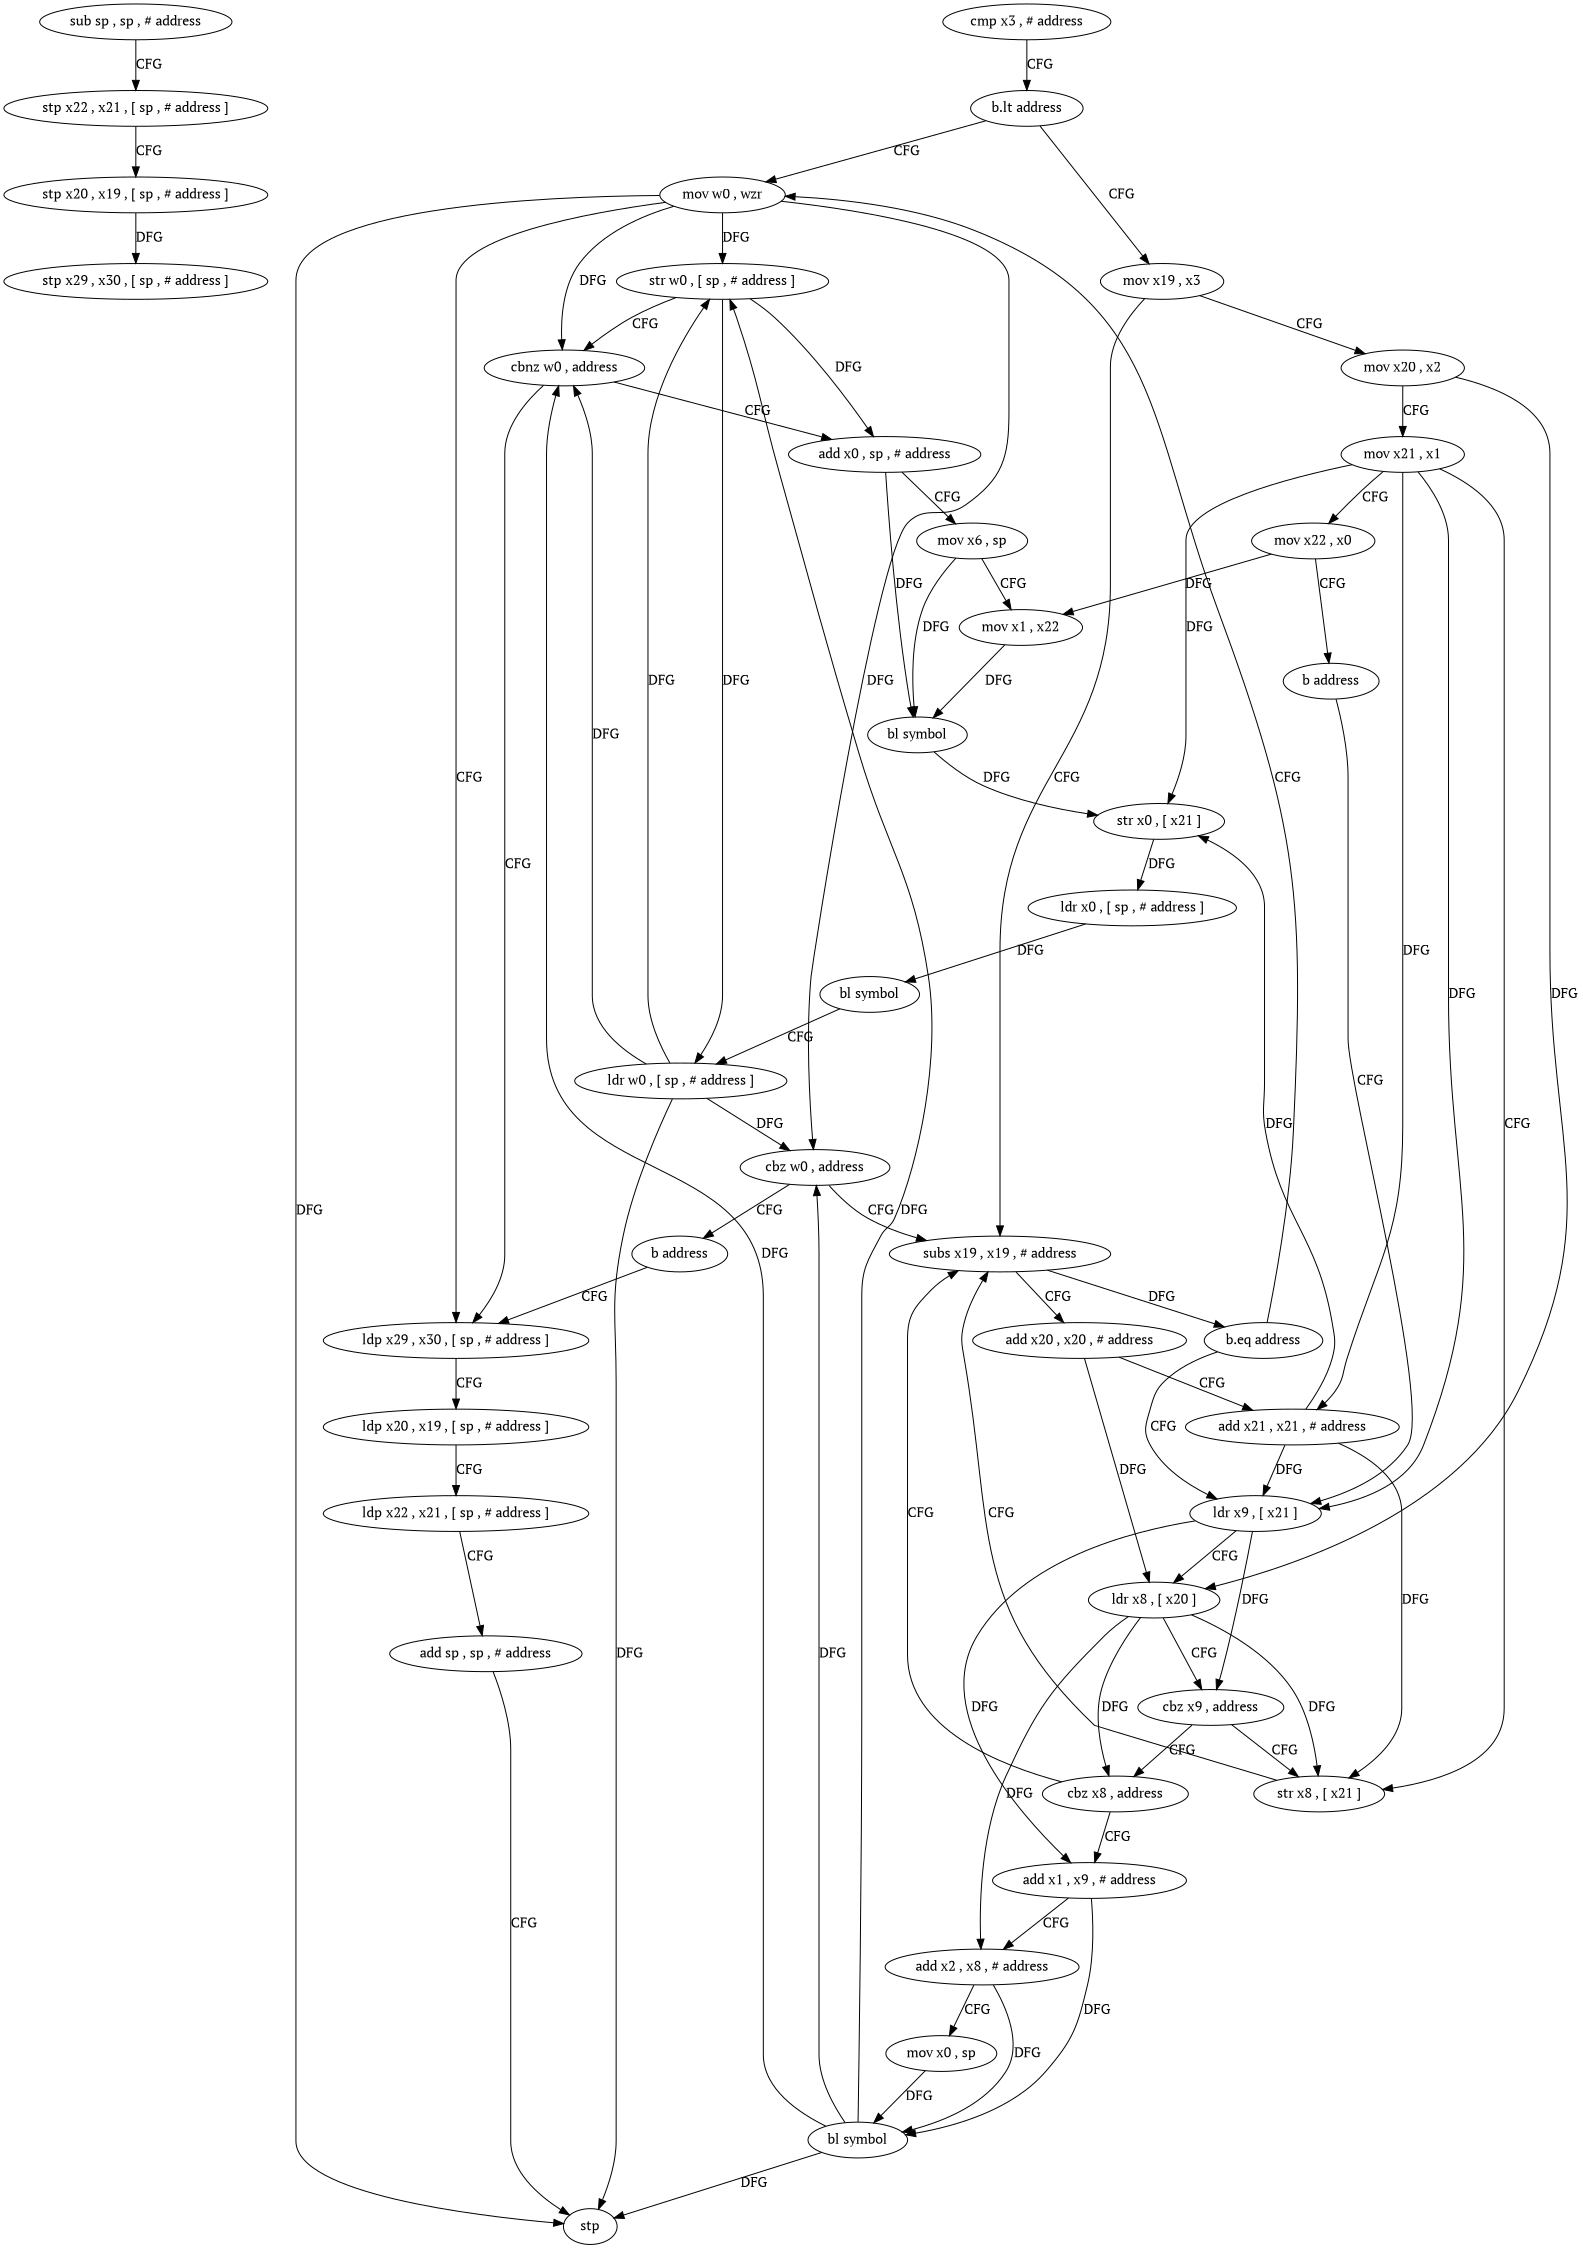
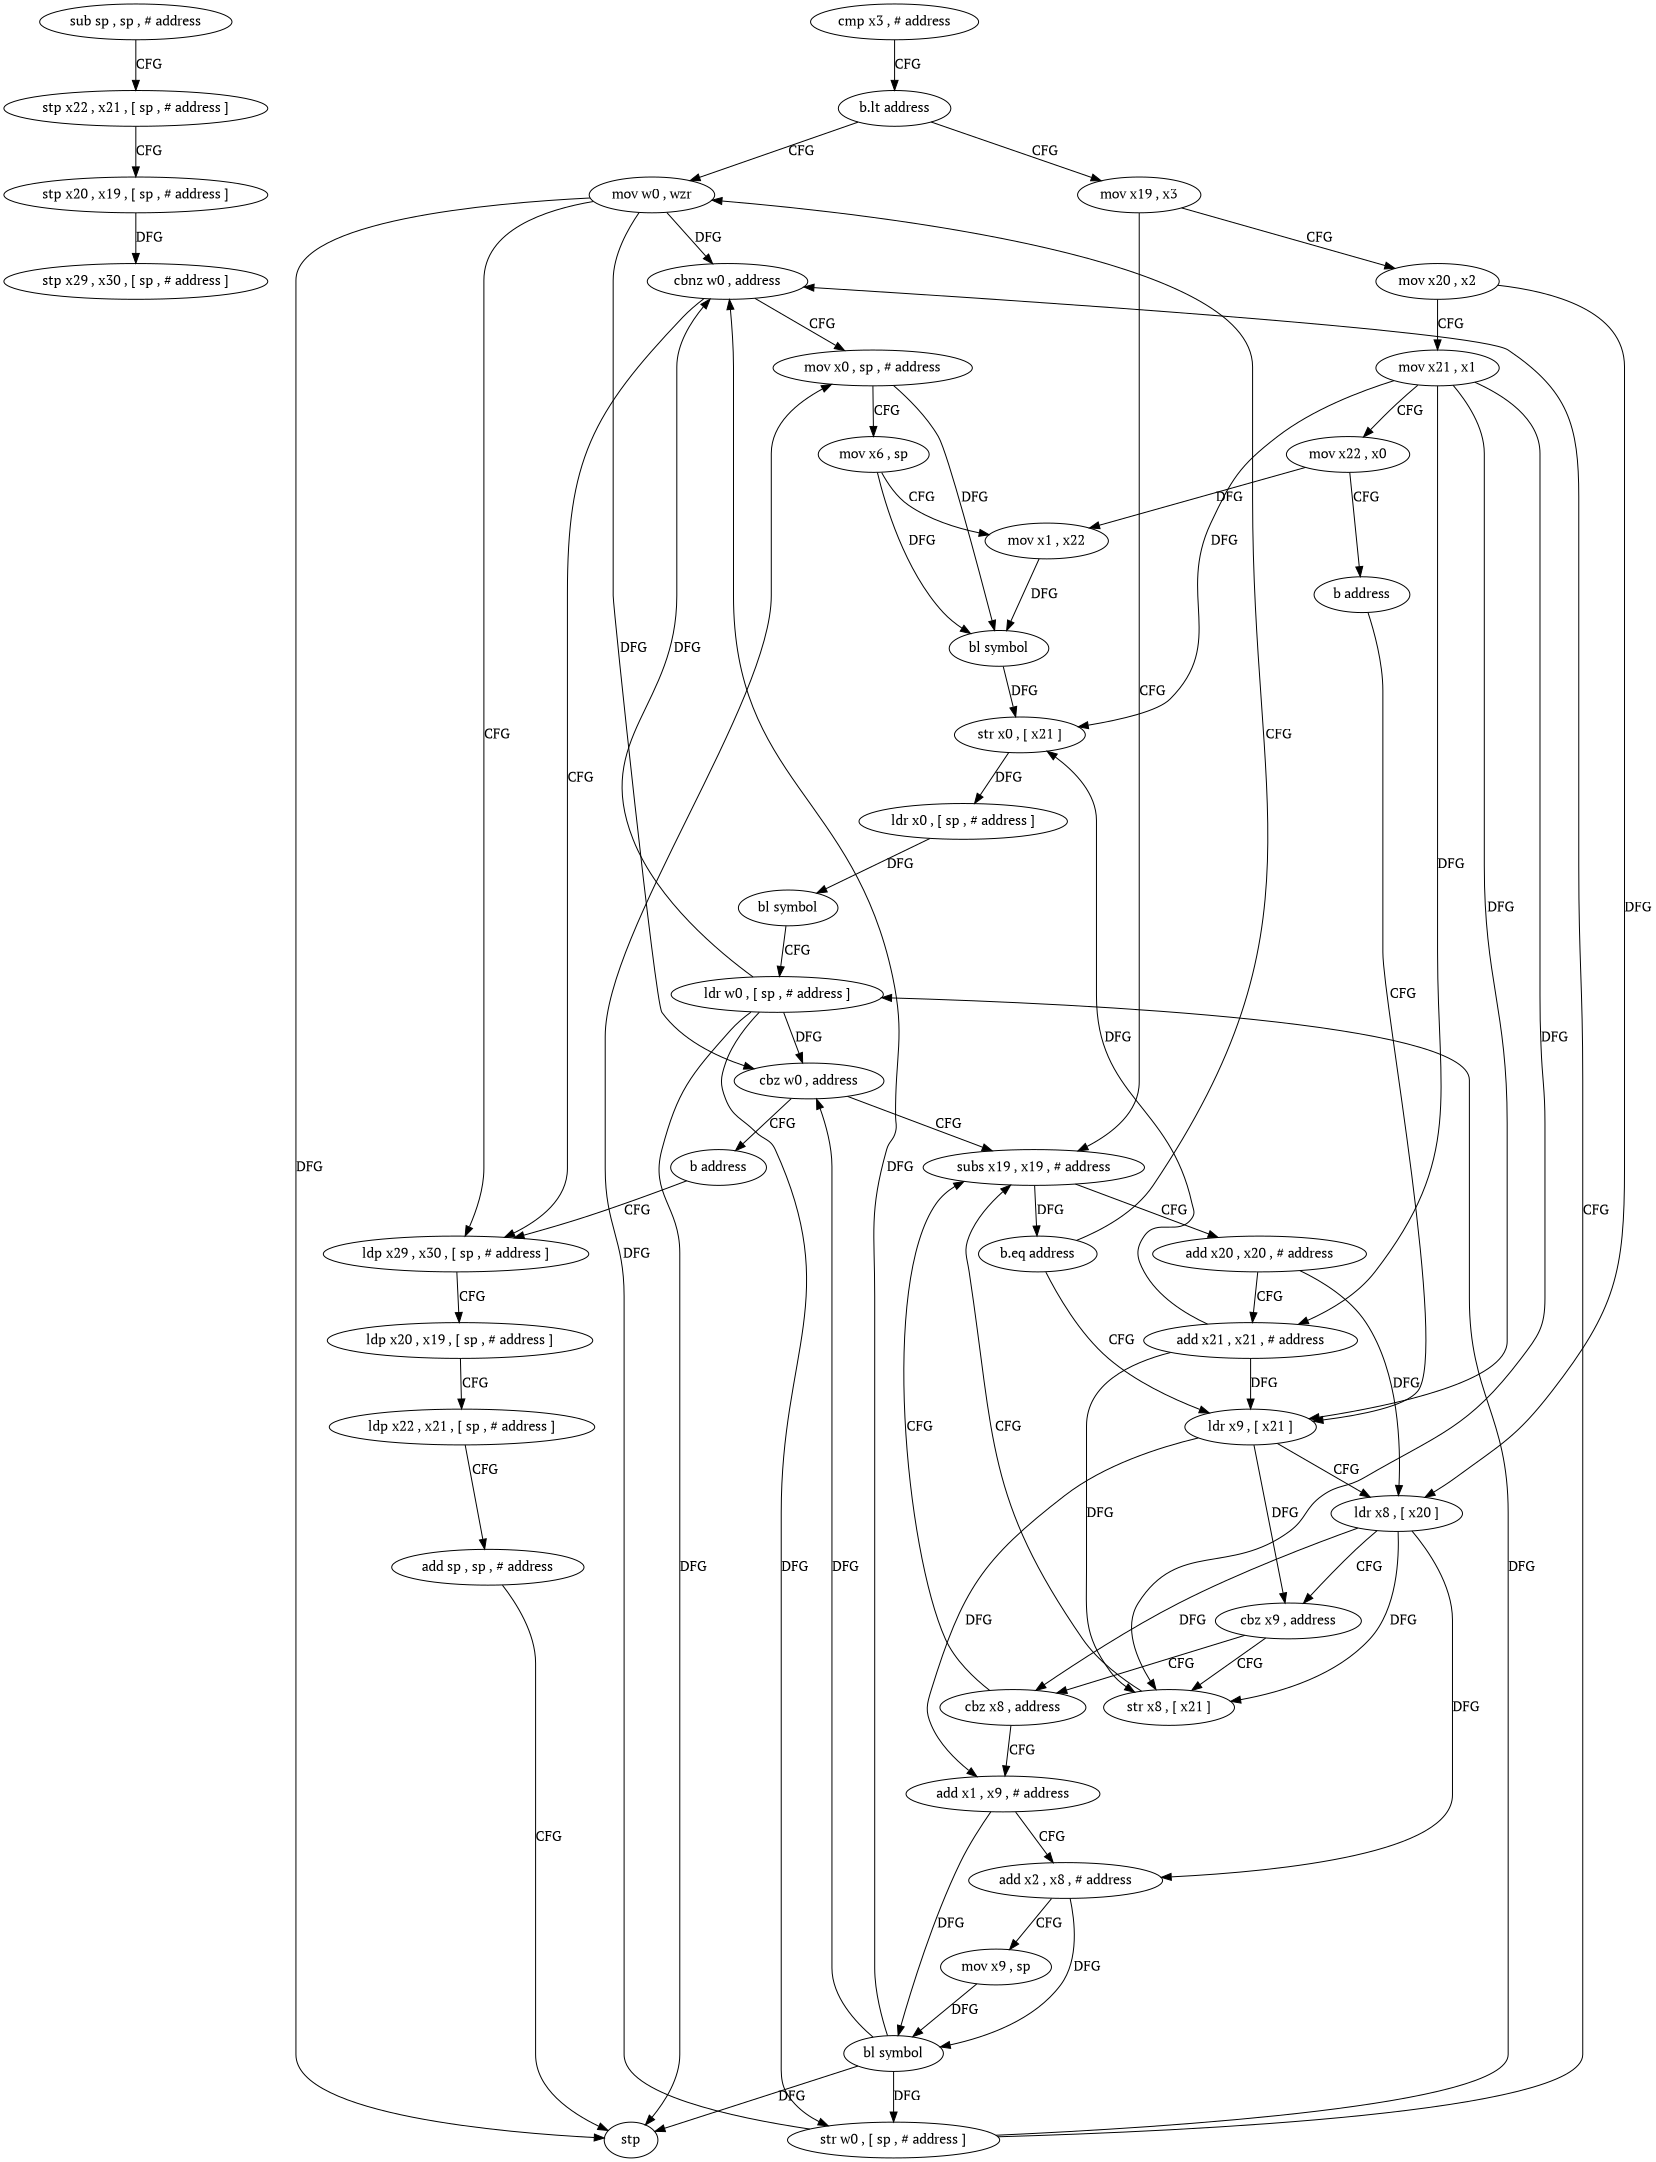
edge "mov w0 , wzr" -> "str w0 , [ sp , # address ]": removed, label "DFG"
node "add x0 , sp , # address": label "add x0 , sp , # address" -> "mov x0 , sp , # address"
edge "mov x21 , x1" -> "str x8 , [ x21 ]": label "CFG" -> "DFG"
node "mov x0 , sp": label "mov x0 , sp" -> "mov x9 , sp"
